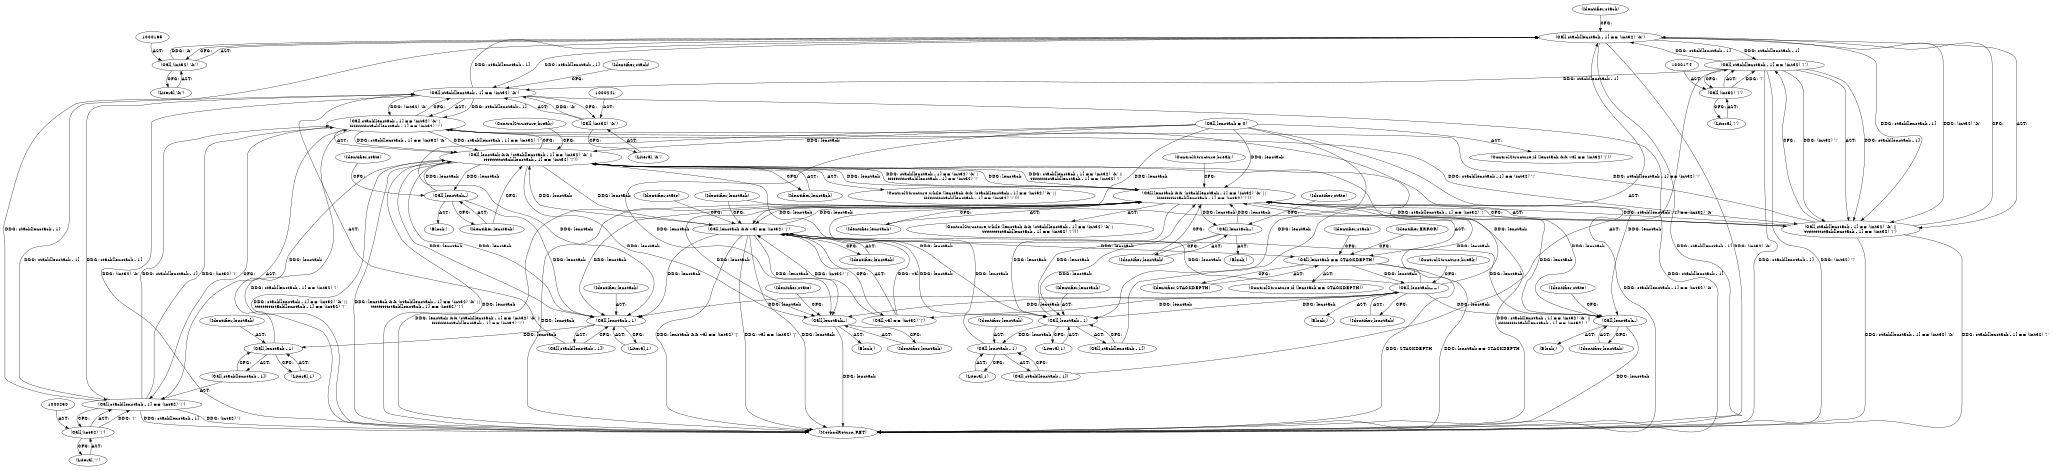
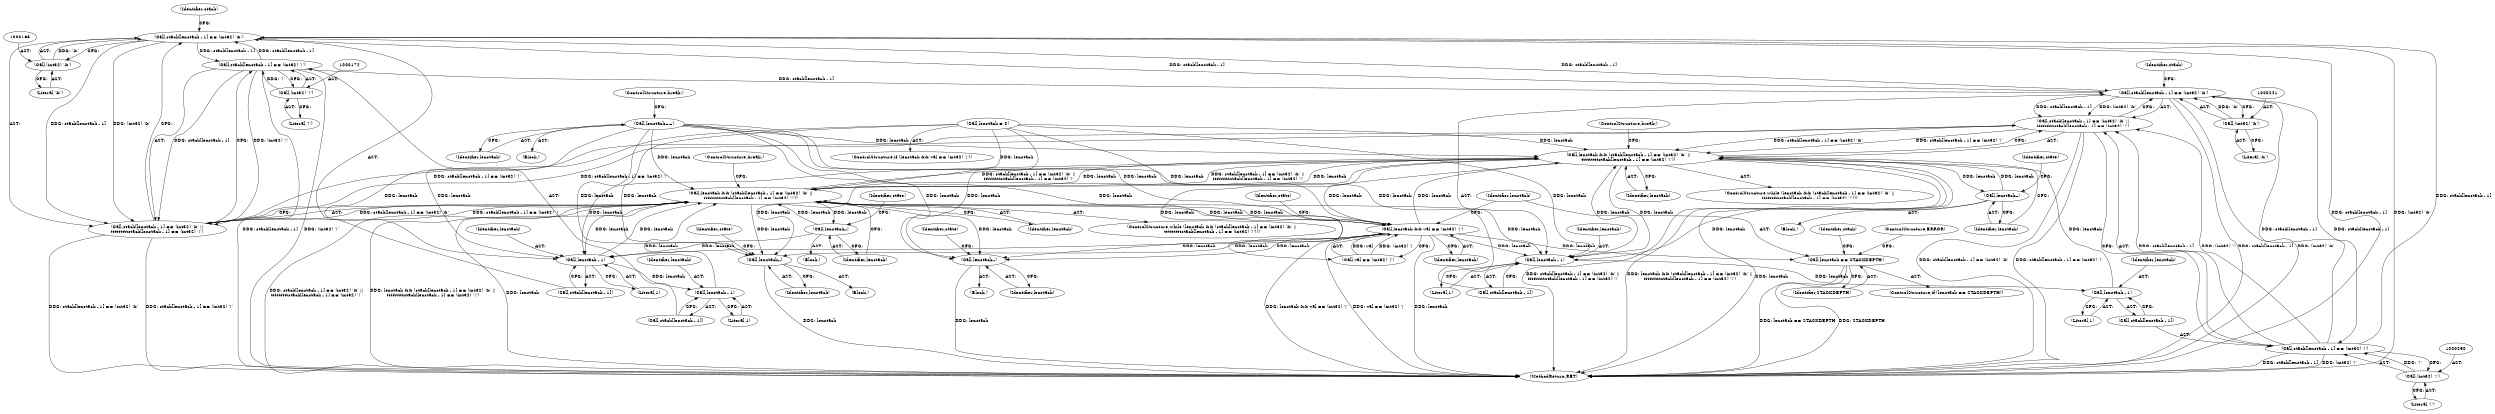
node "(Identifier,ERROR)": label "(Identifier,ERROR)" -> "(ControlStructure,ERROR)"
edge "(Call,lenstack == STACKDEPTH)" -> "(Call,lenstack++)": removed, label "DDG: lenstack"
